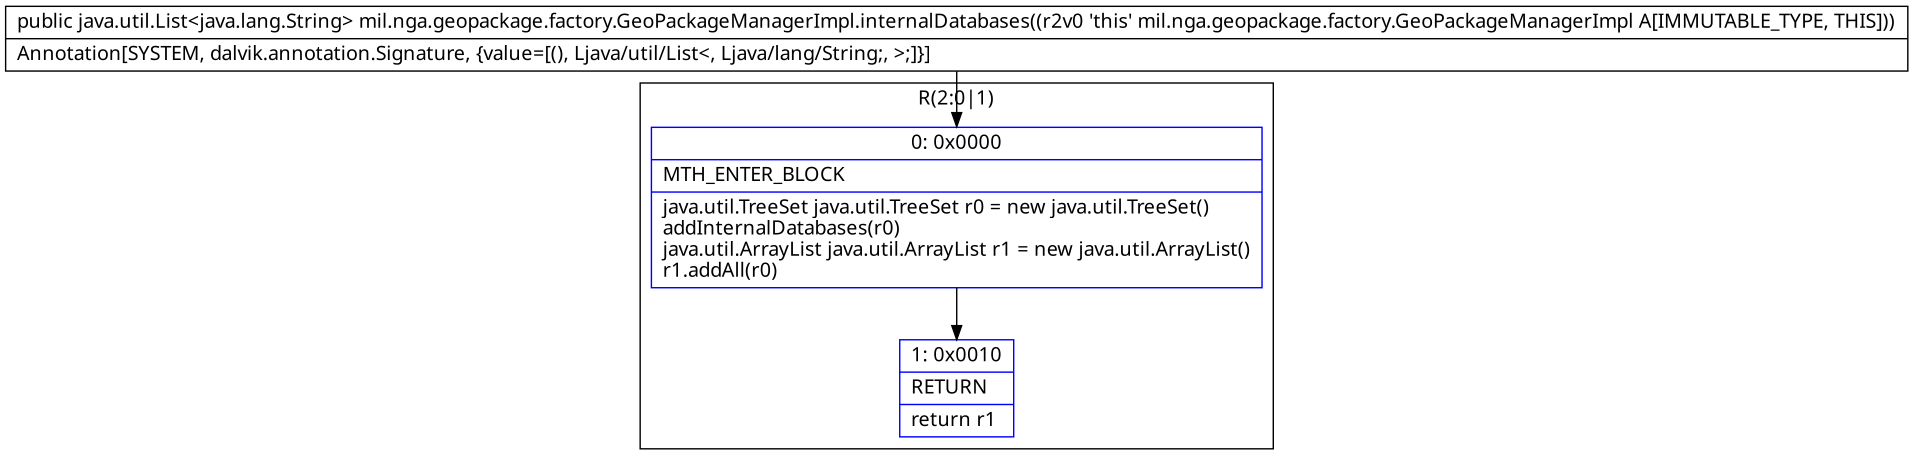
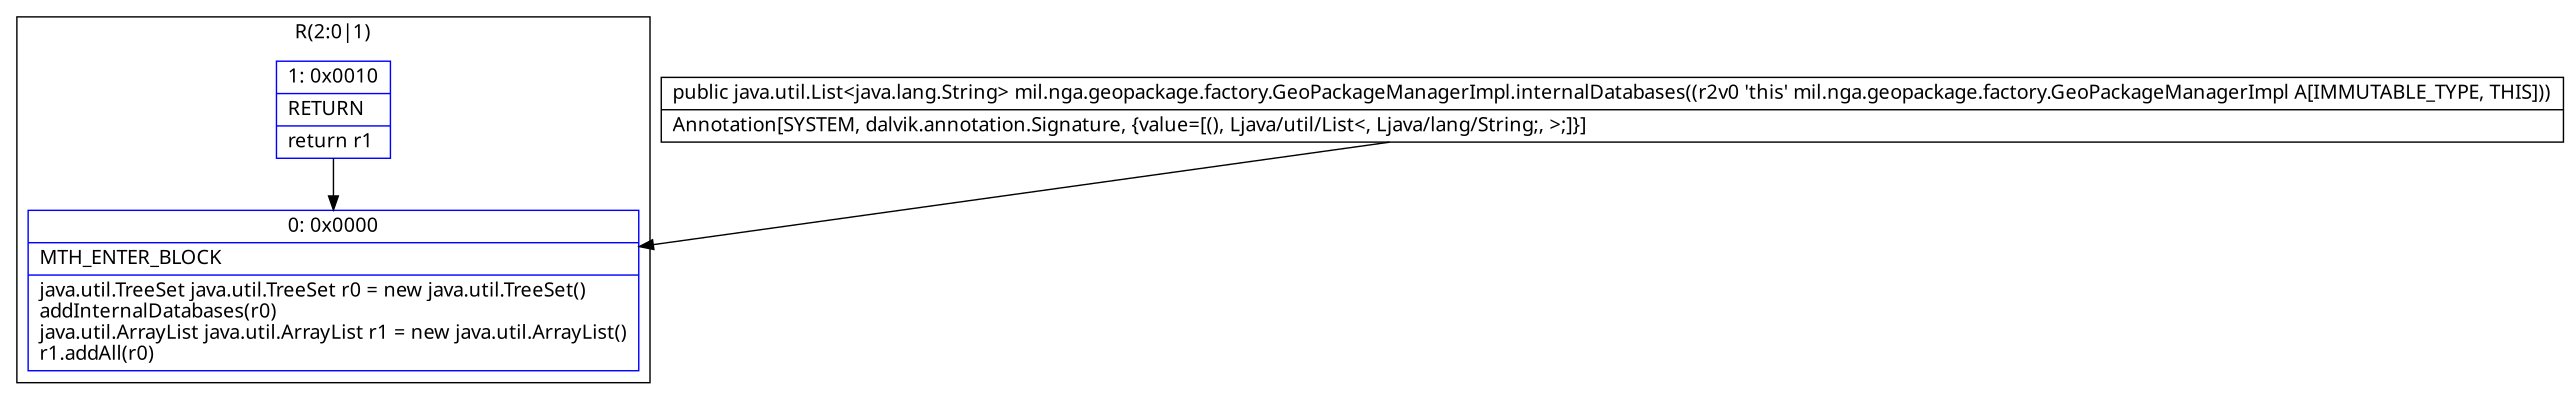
edge "0: 0x0000" -> "1: 0x0010": reversed
